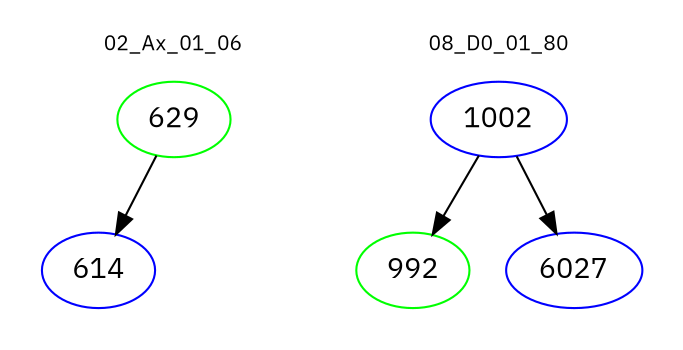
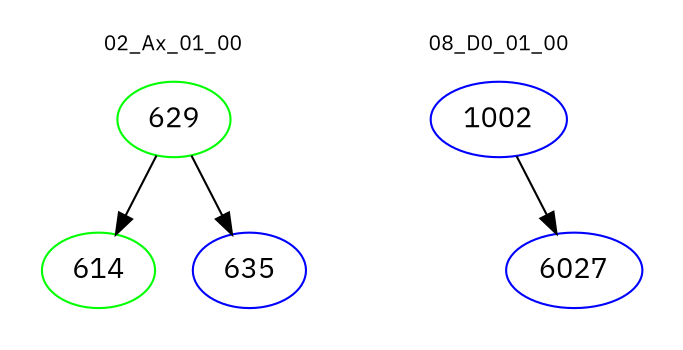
cluster "02_Ax_01_06": label "02_Ax_01_06" -> "02_Ax_01_00"
cluster "08_D0_01_80": label "08_D0_01_80" -> "08_D0_01_00"
node "614": color blue -> green
node "635": added
node "992": removed
